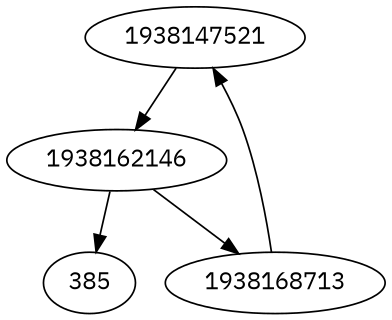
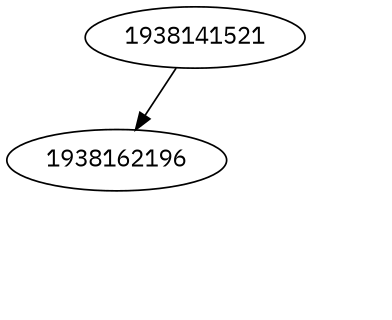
node "1938147521": label "1938147521" -> "1938141521"
node "1938162146": label "1938162146" -> "1938162196"
node "385": removed
node "1938168713": removed
